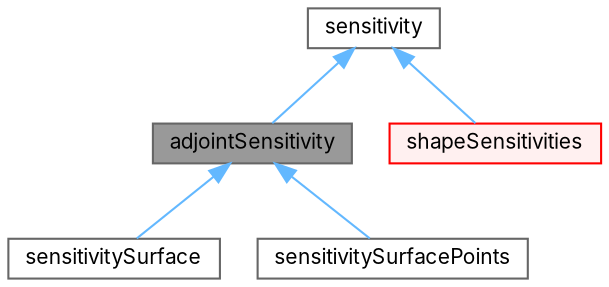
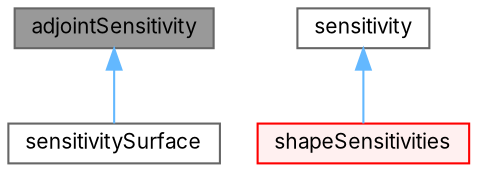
edge "adjointSensitivity" -> "sensitivity": removed
node "sensitivitySurfacePoints": removed
